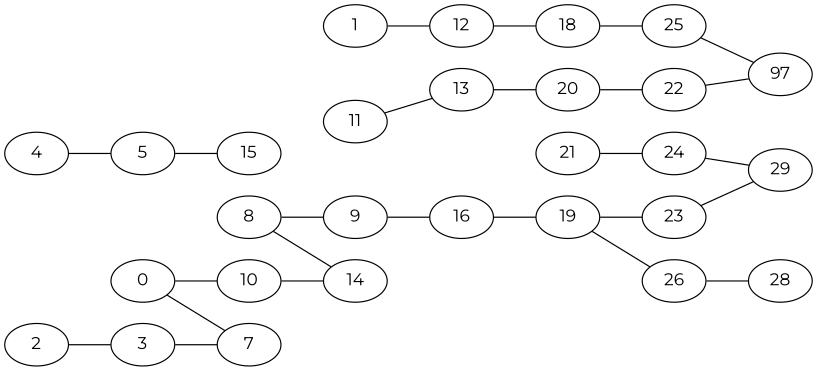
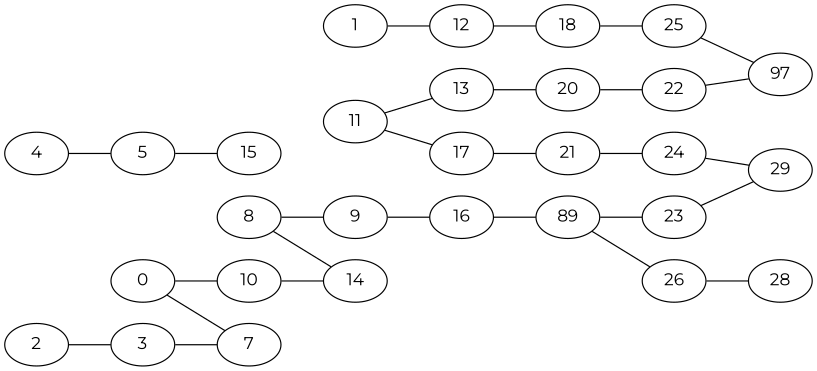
node "17": added
node "19": label "19" -> "89"
